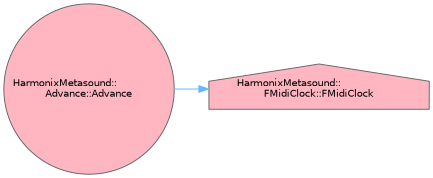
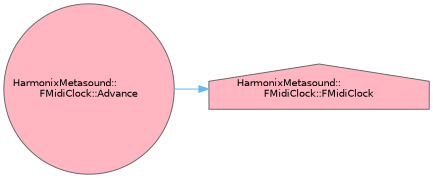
node "HarmonixMetasound:: Advance::Advance": label "HarmonixMetasound:: Advance::Advance" -> "HarmonixMetasound:: FMidiClock::Advance"
